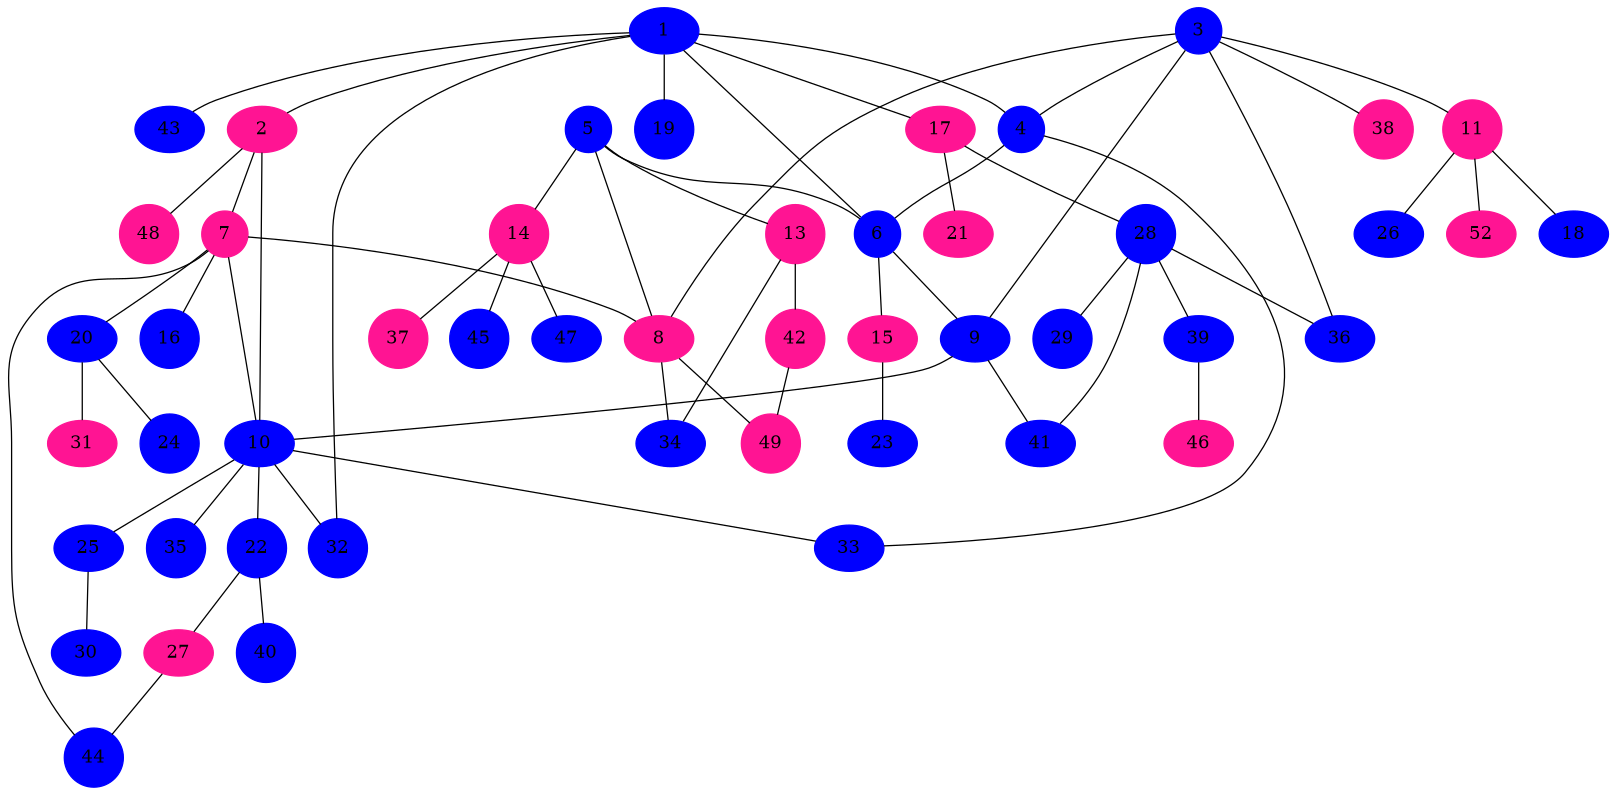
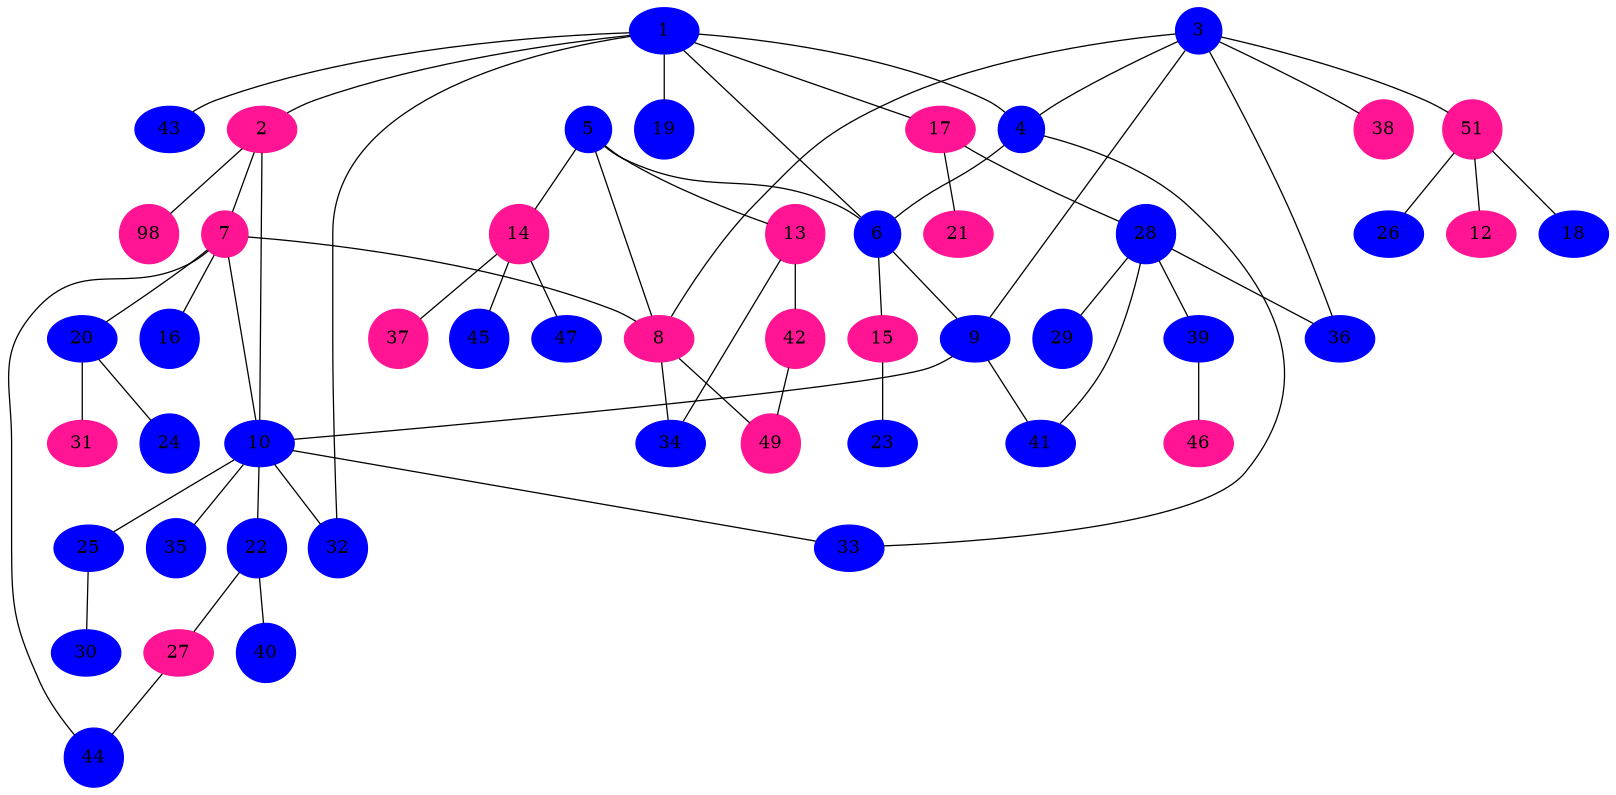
node "11": label "11" -> "51"
node "48": label "48" -> "98"
node "52": label "52" -> "12"
